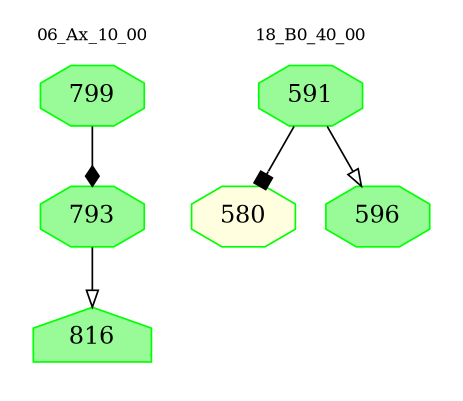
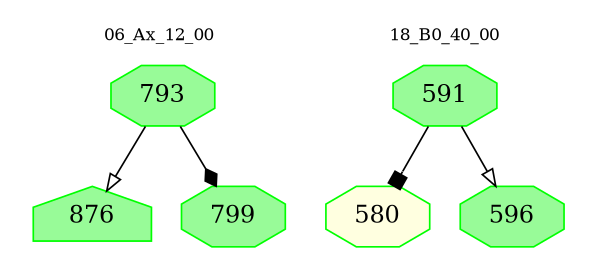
cluster "06_Ax_10_00": label "06_Ax_10_00" -> "06_Ax_12_00"
edge "799" -> "793": reversed
node "816": label "816" -> "876"
